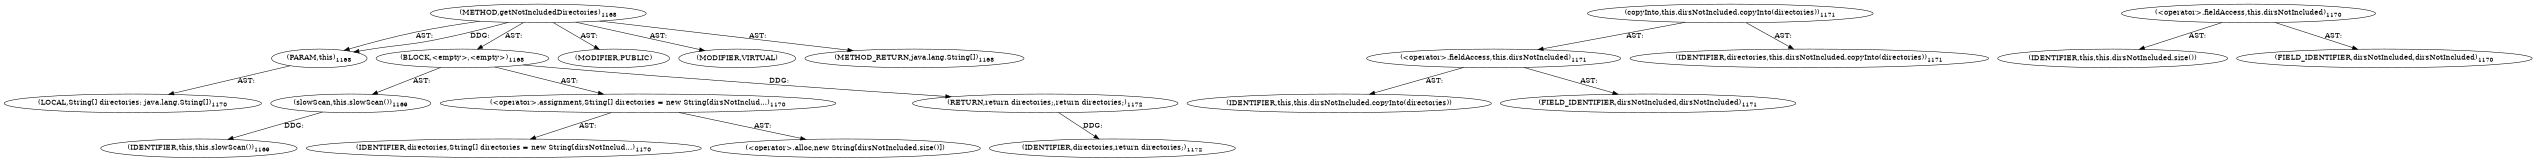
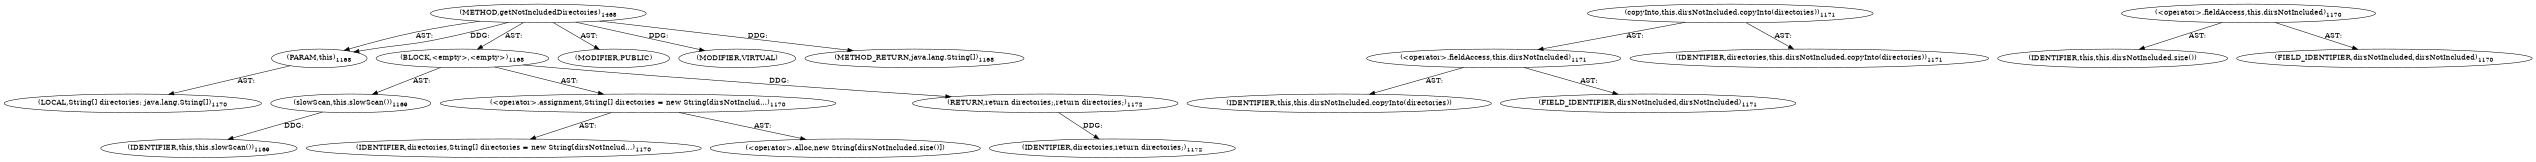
node "(METHOD,getNotIncludedDirectories)": text "1168" -> "1468"
edge "(METHOD,getNotIncludedDirectories)" -> "(MODIFIER,VIRTUAL)": label "AST: " -> "DDG: "
edge "(METHOD,getNotIncludedDirectories)" -> "(METHOD_RETURN,java.lang.String[])": label "AST: " -> "DDG: "
